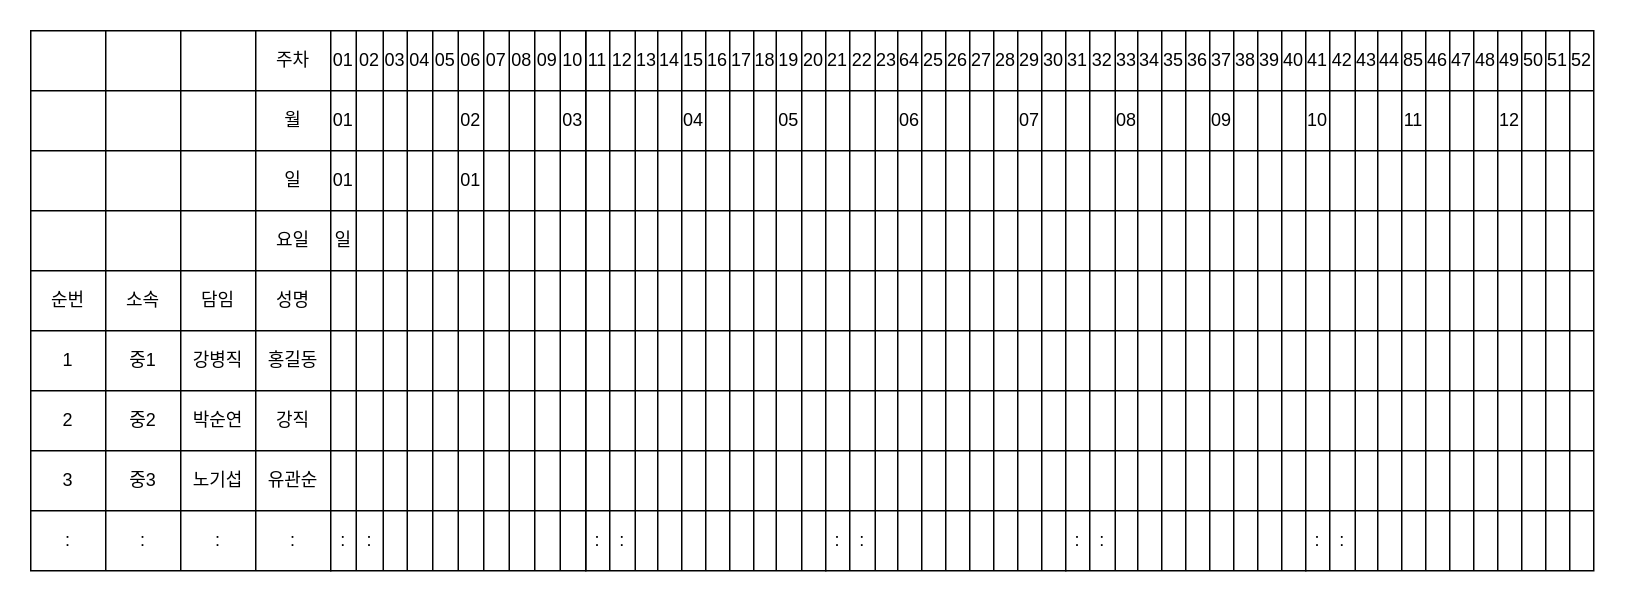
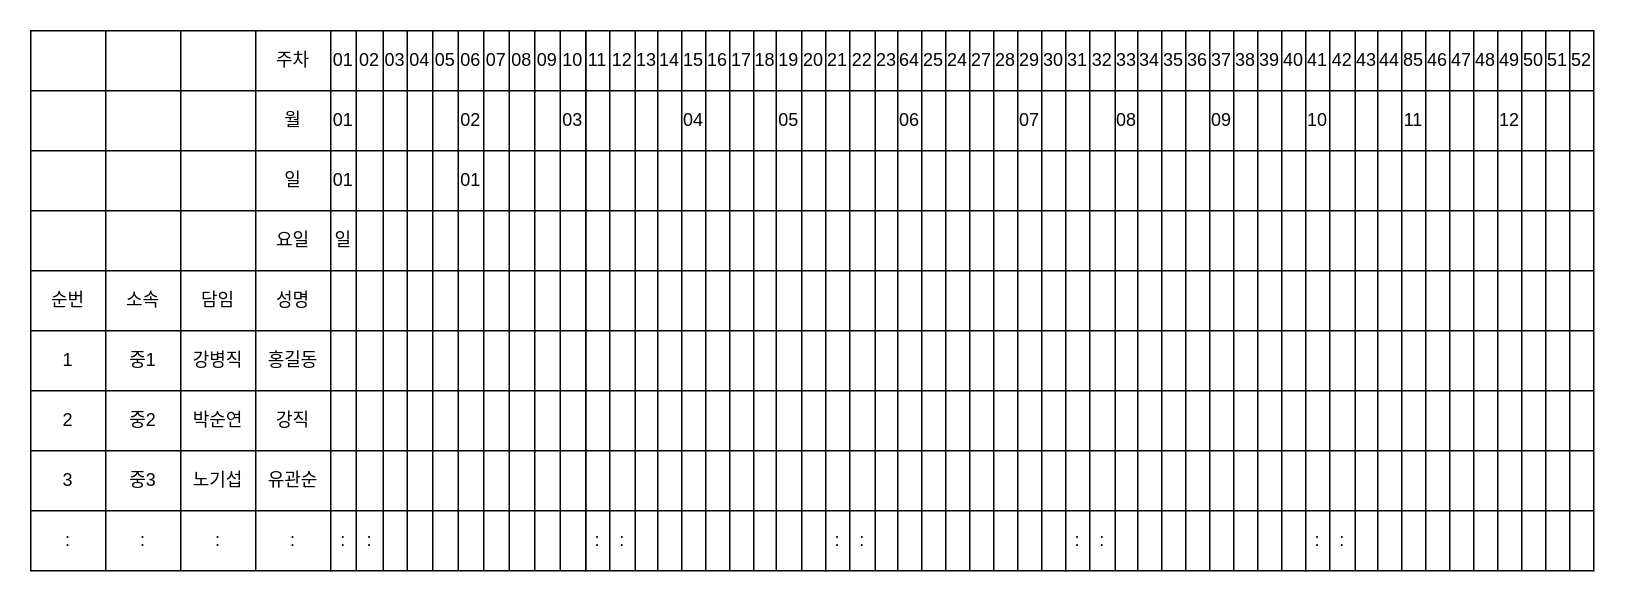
node "26": label "26" -> "24"
